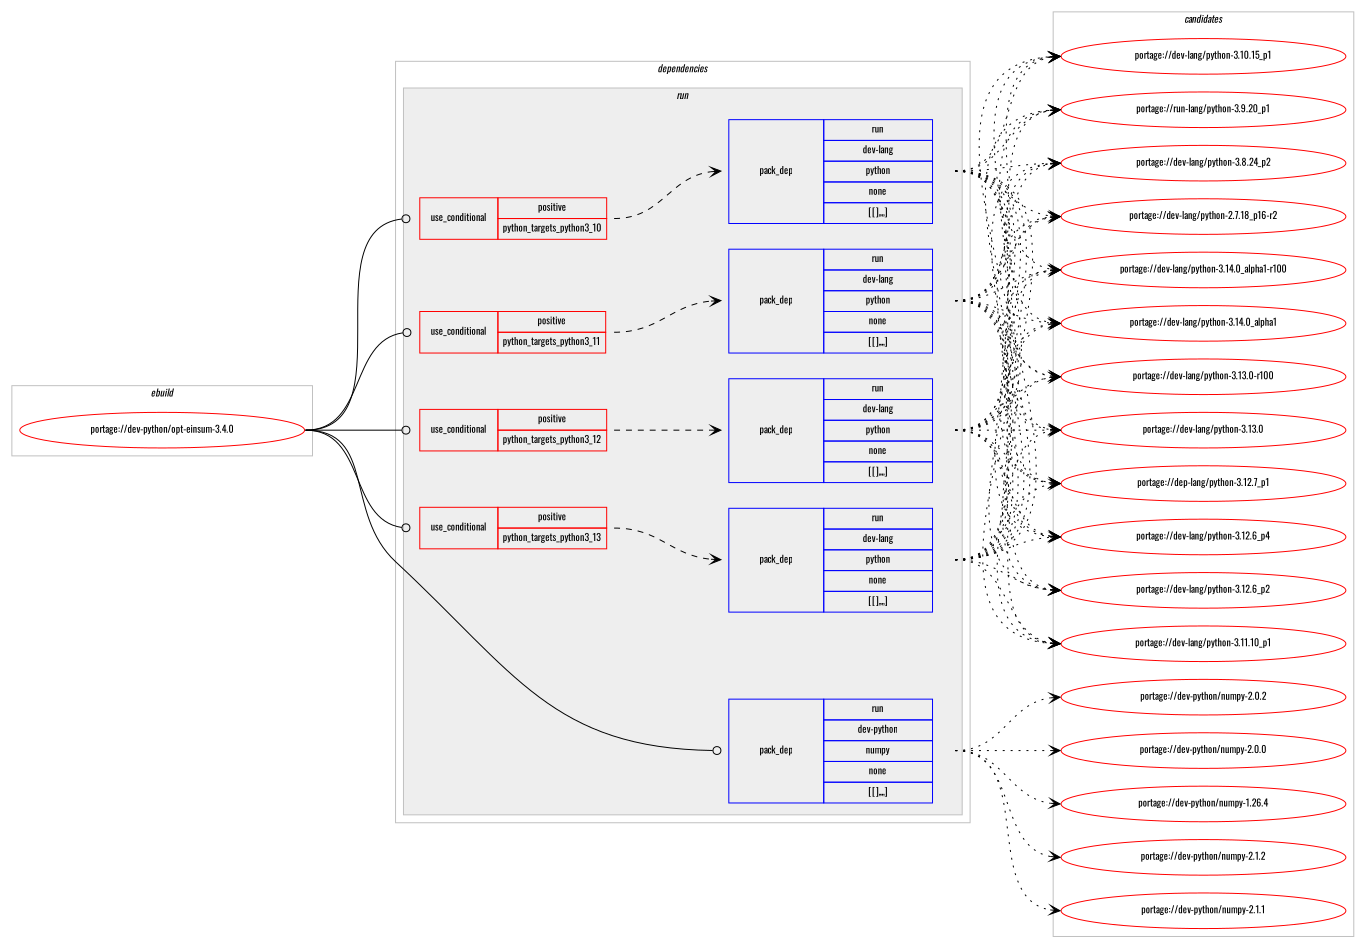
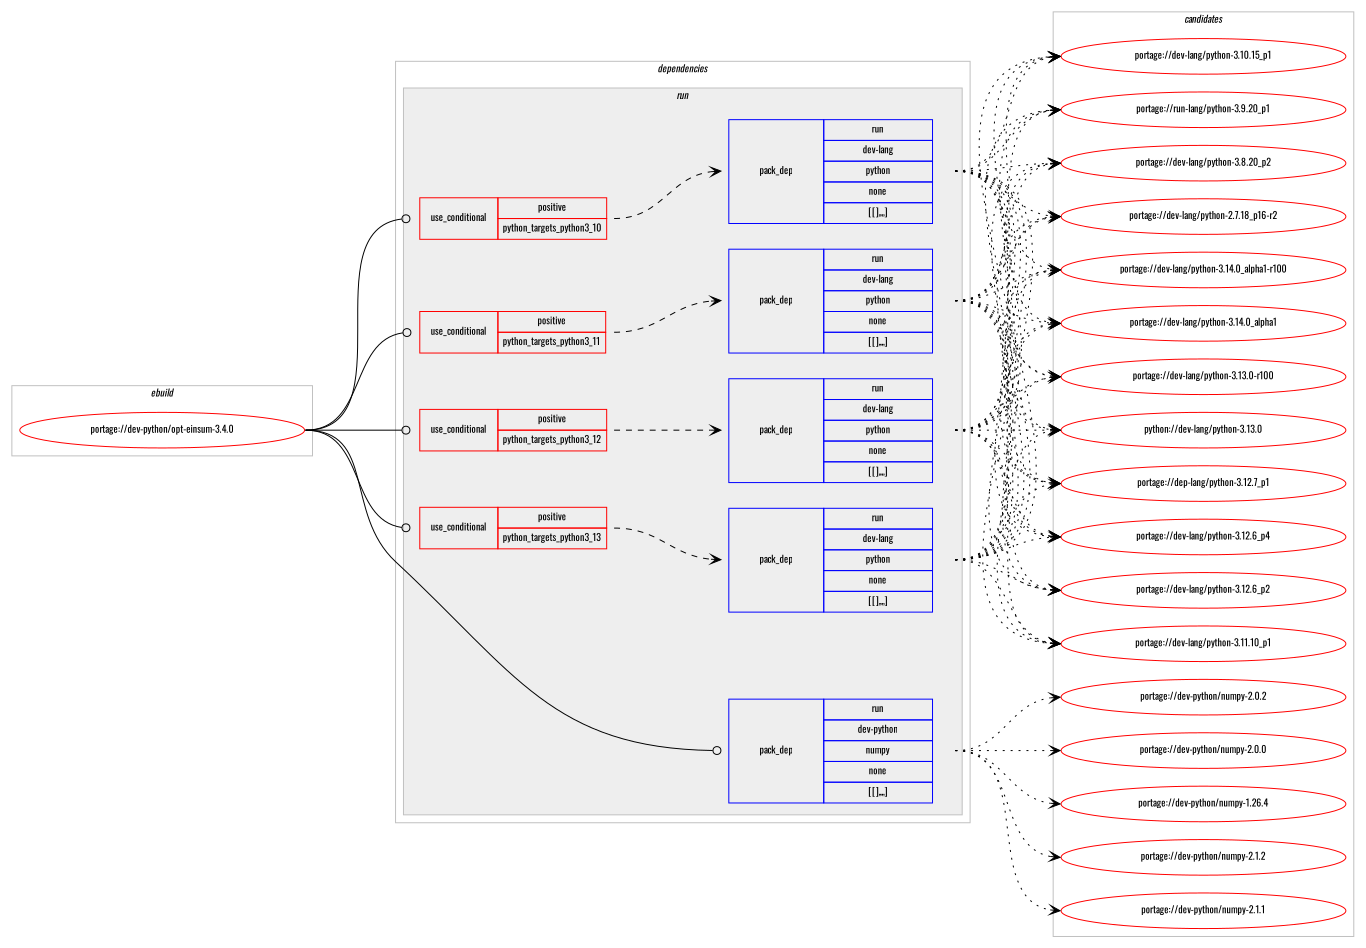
node "portage://dev-lang/python-3.8.24_p2": label "portage://dev-lang/python-3.8.24_p2" -> "portage://dev-lang/python-3.8.20_p2"
node "portage://dev-lang/python-3.13.0": label "portage://dev-lang/python-3.13.0" -> "python://dev-lang/python-3.13.0"
